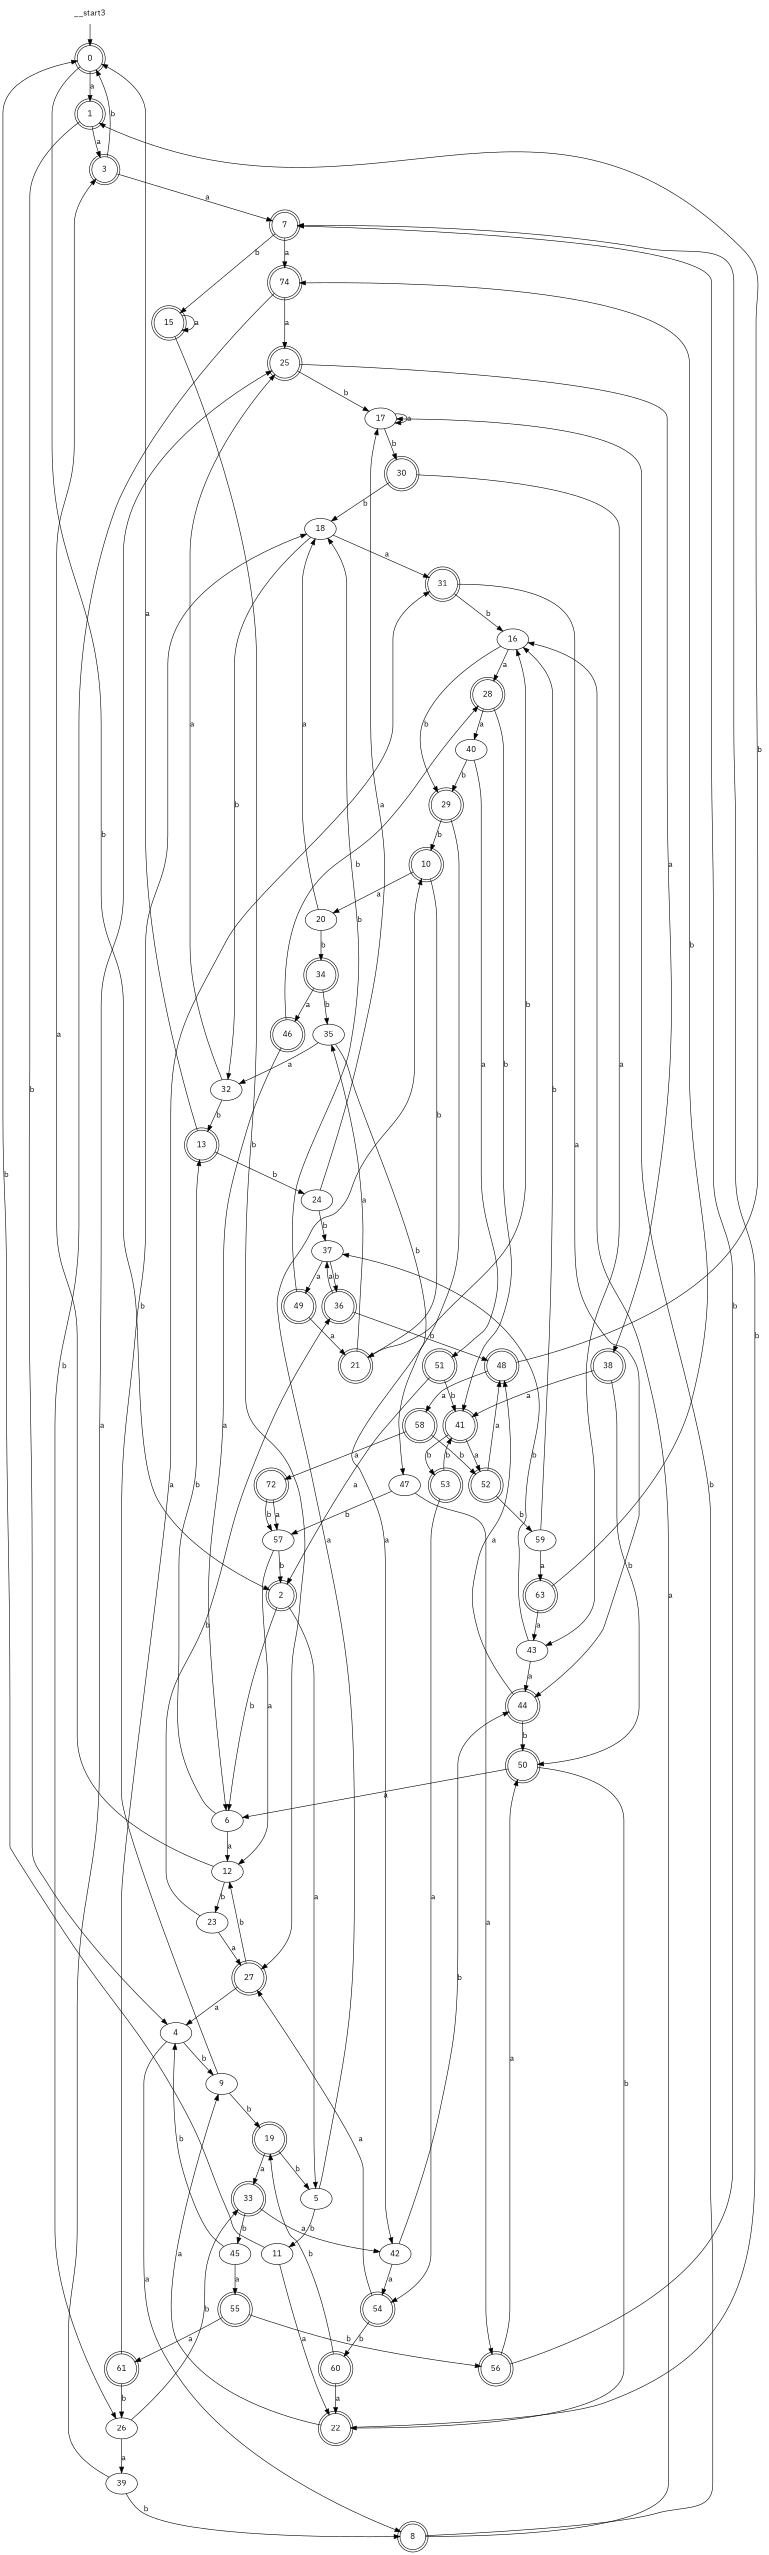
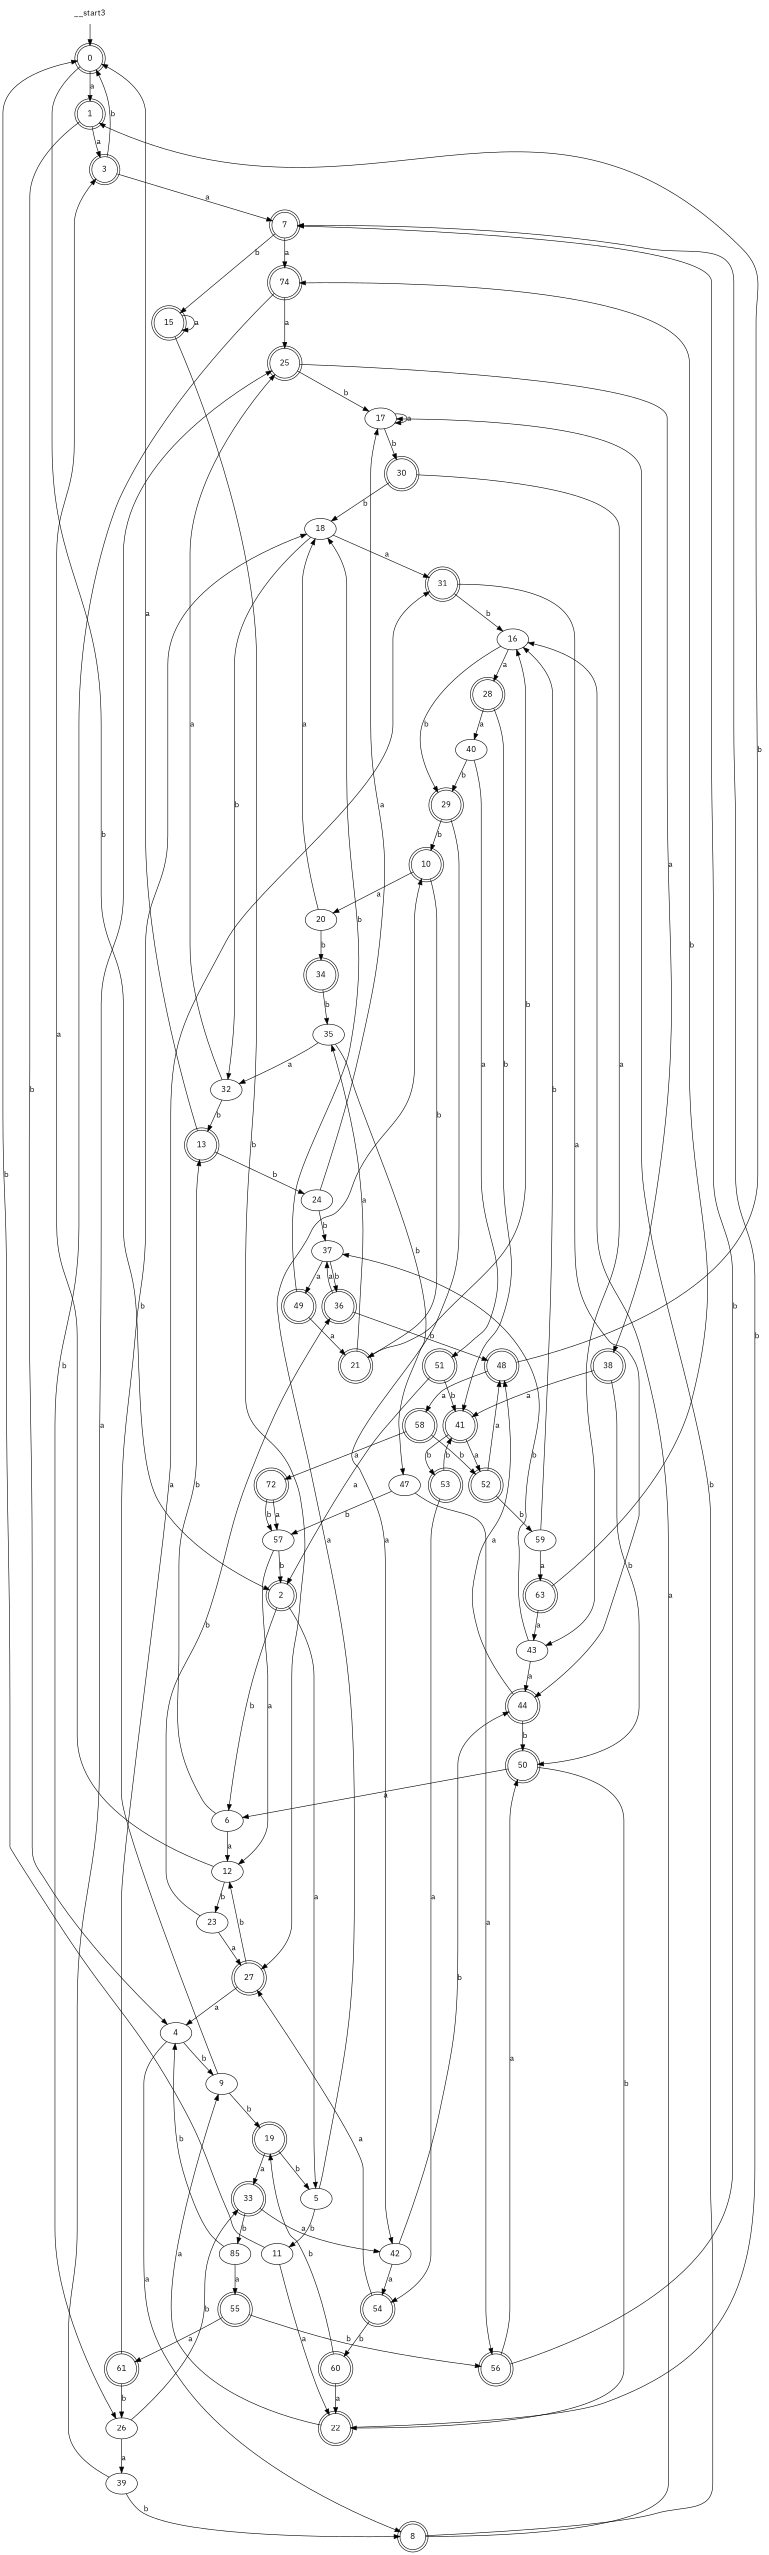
node "46": removed
node "45": label "45" -> "85"
